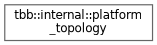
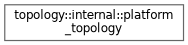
node "tbb::internal::platform _topology": label "tbb::internal::platform _topology" -> "topology::internal::platform _topology"
